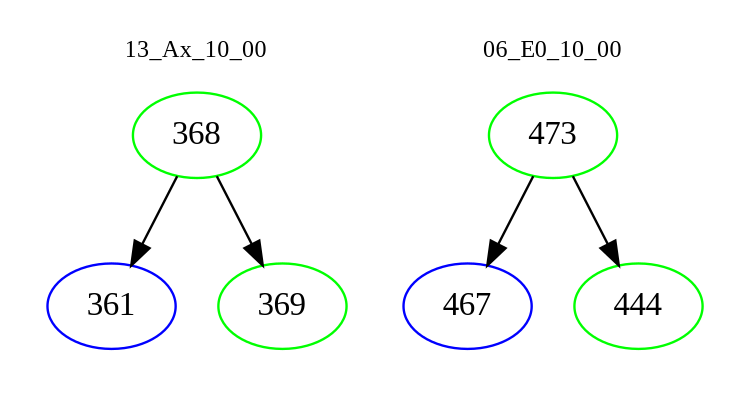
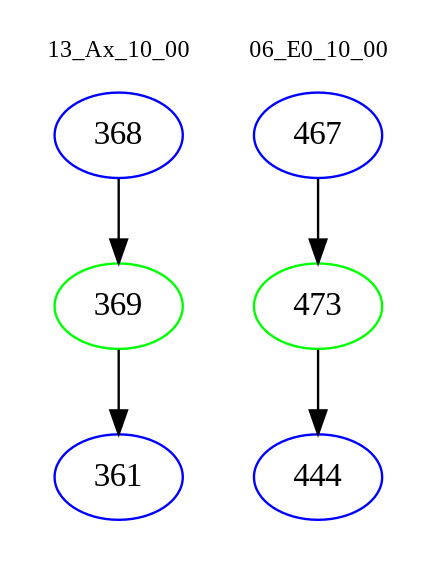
node "368": color green -> blue
edge "368" -> "361": now "369" -> "361"
edge "473" -> "467": reversed
node "444": color green -> blue
